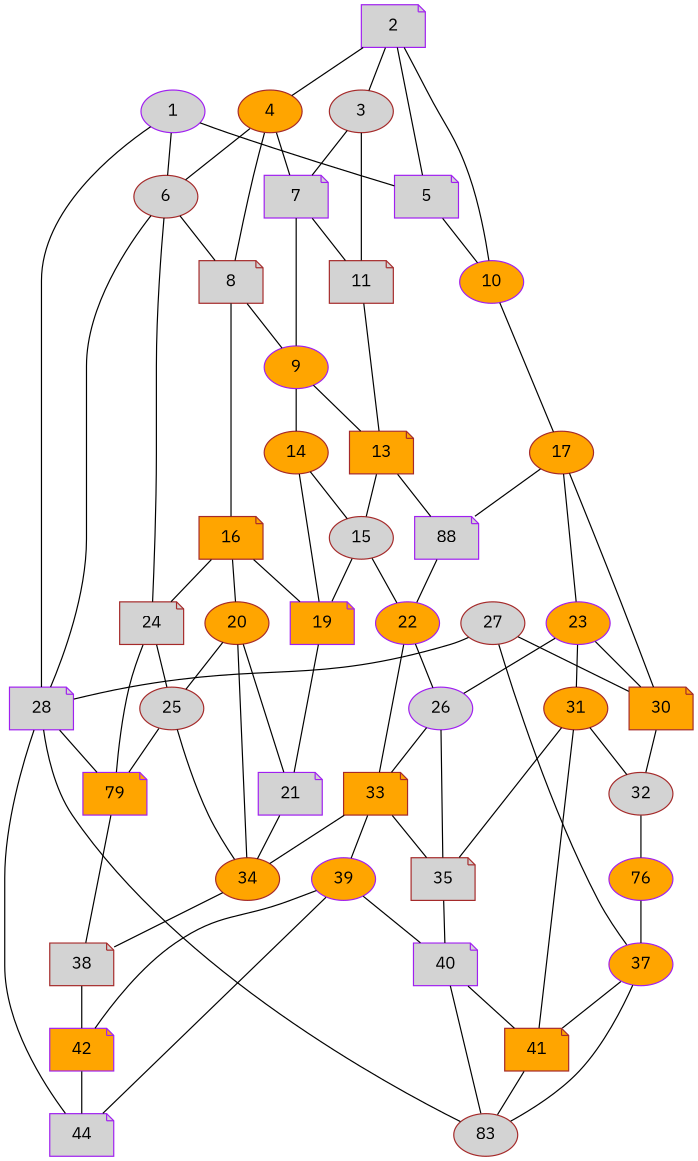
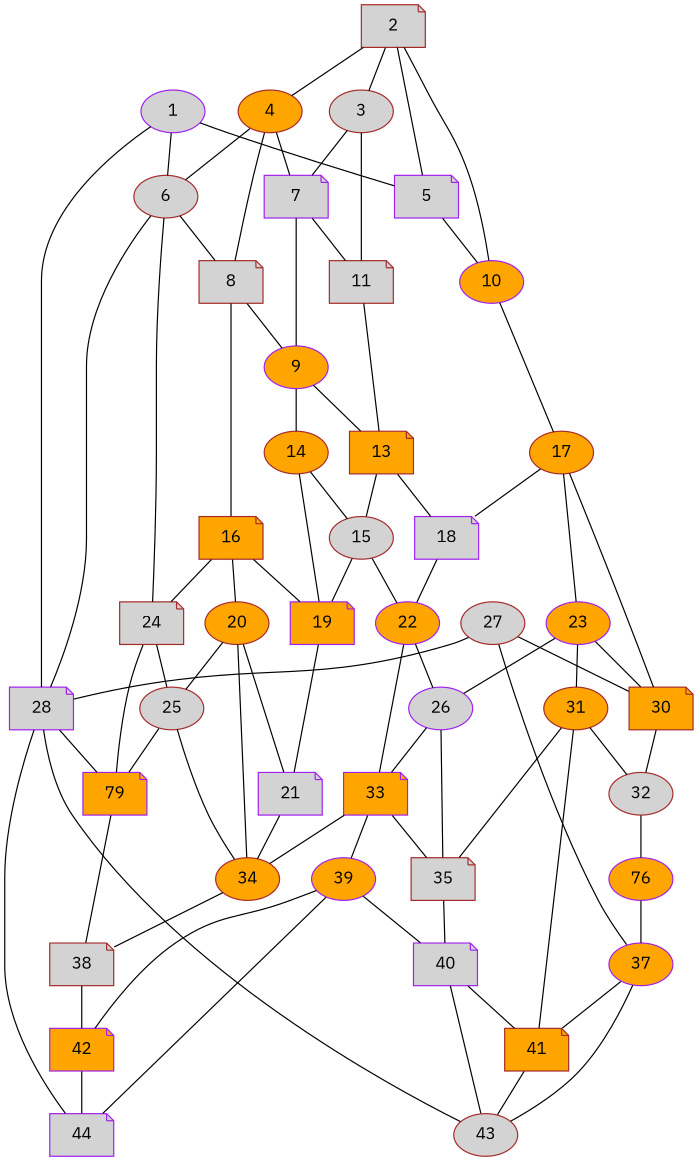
node "2": color purple -> brown
node "88": label "88" -> "18"
node "33": color brown -> purple
node "83": label "83" -> "43"
